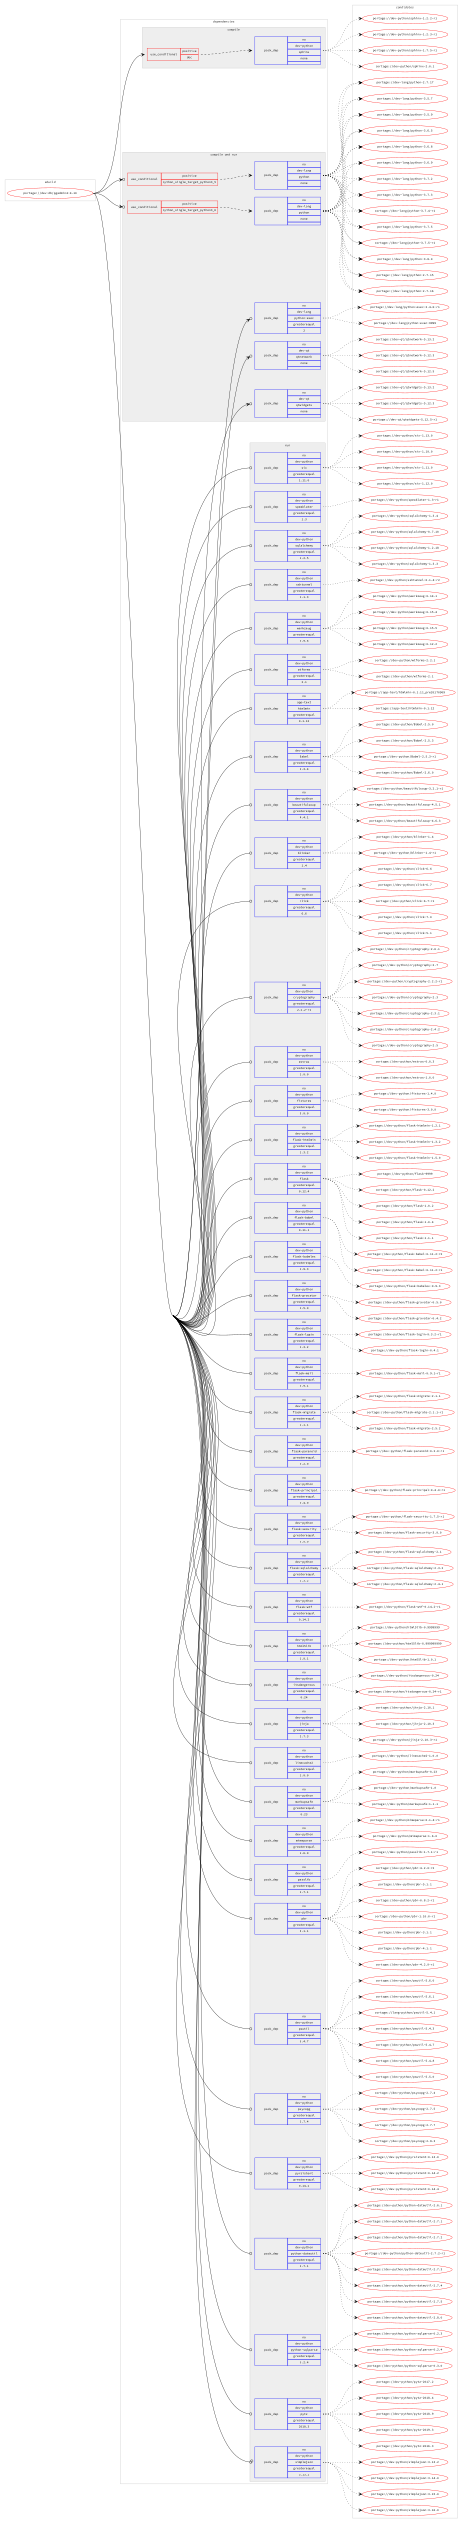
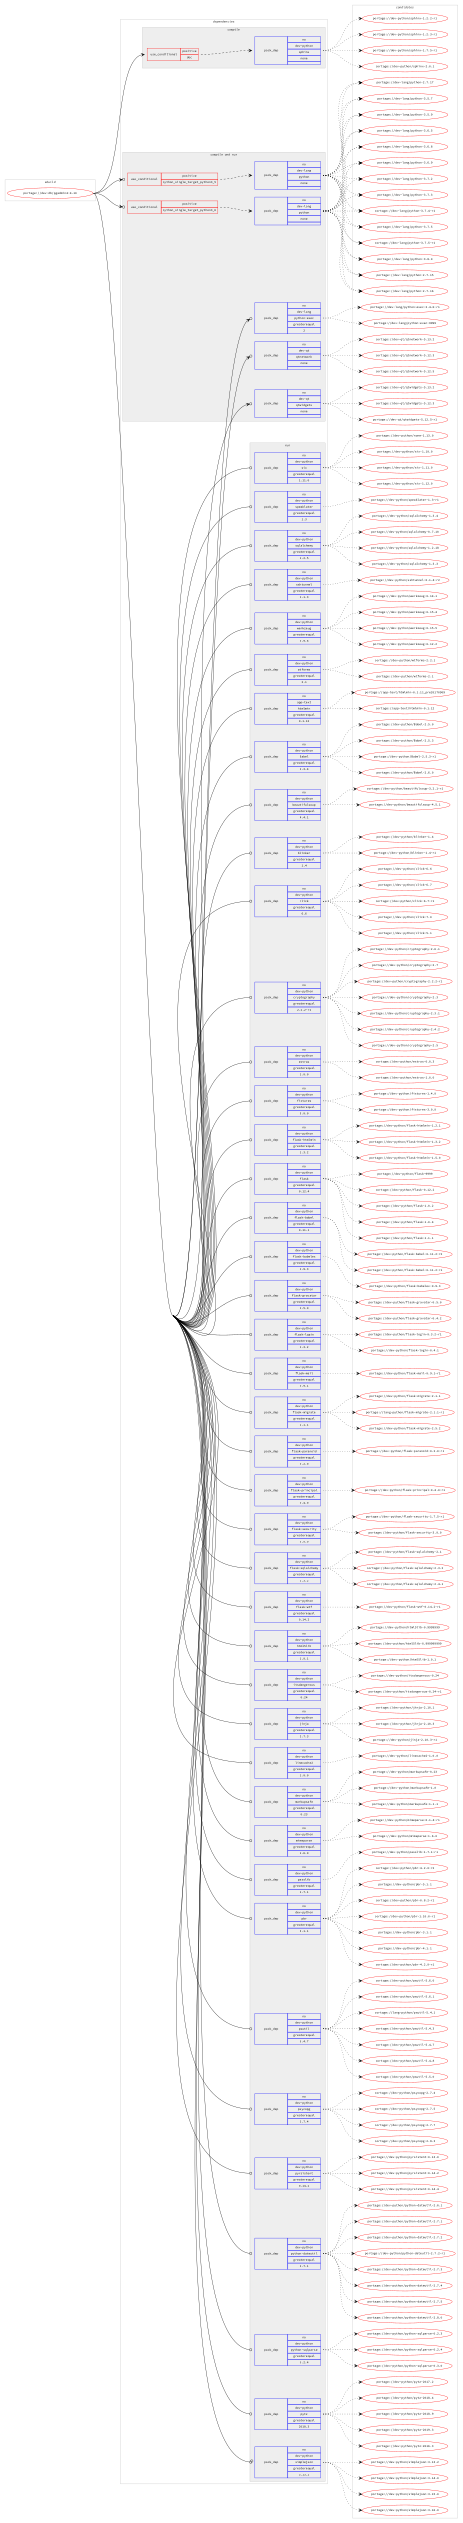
node "portage://dev-python/six-1.13.0": label "portage://dev-python/six-1.13.0" -> "portage://dev-python/none-1.13.0"
node "portage://dev-python/beautifulsoup-4.6.3": removed
node "portage://dev-python/flask-migrate-2.1.1-r1": label "portage://dev-python/flask-migrate-2.1.1-r1" -> "portage://lang-python/flask-migrate-2.1.1-r1"
